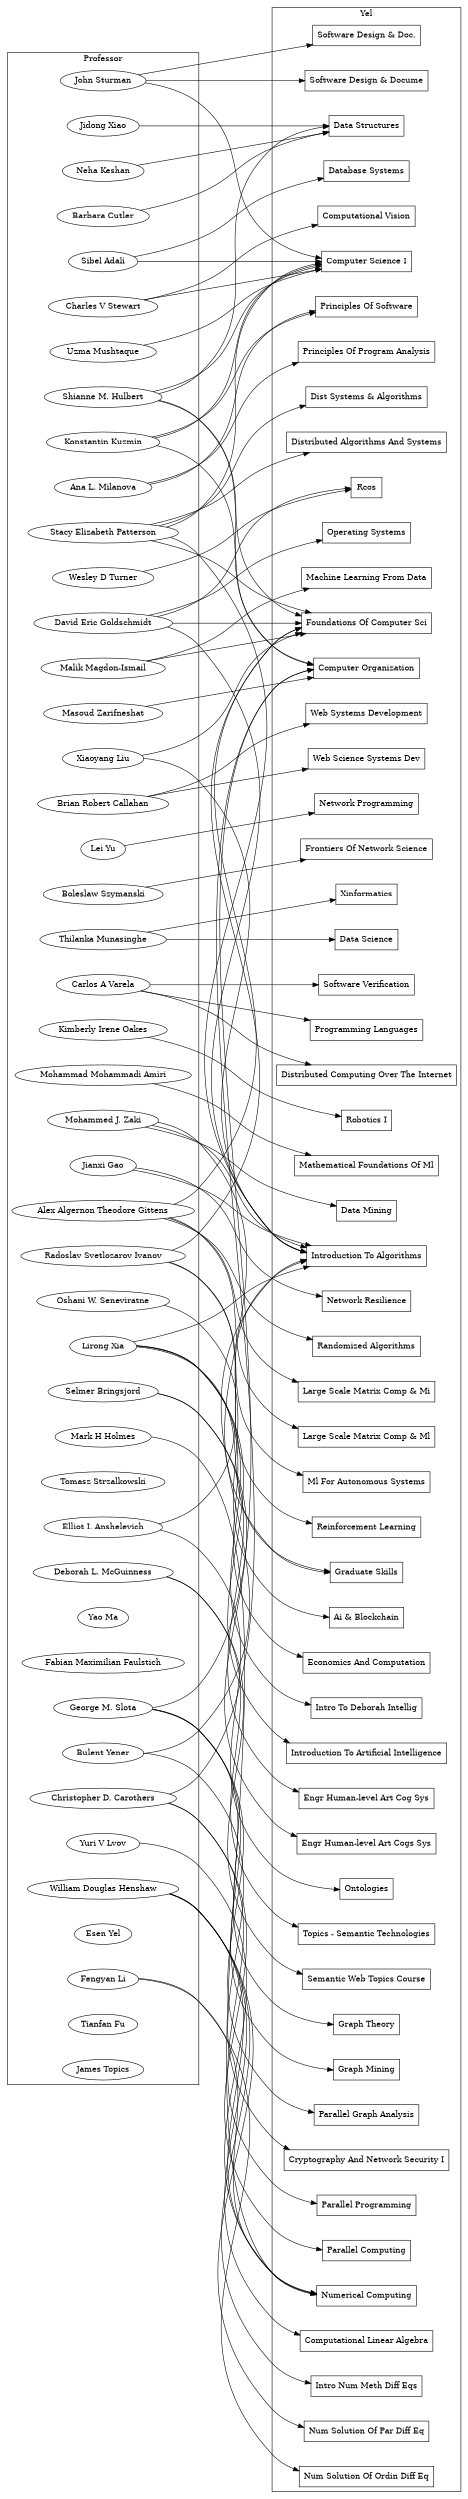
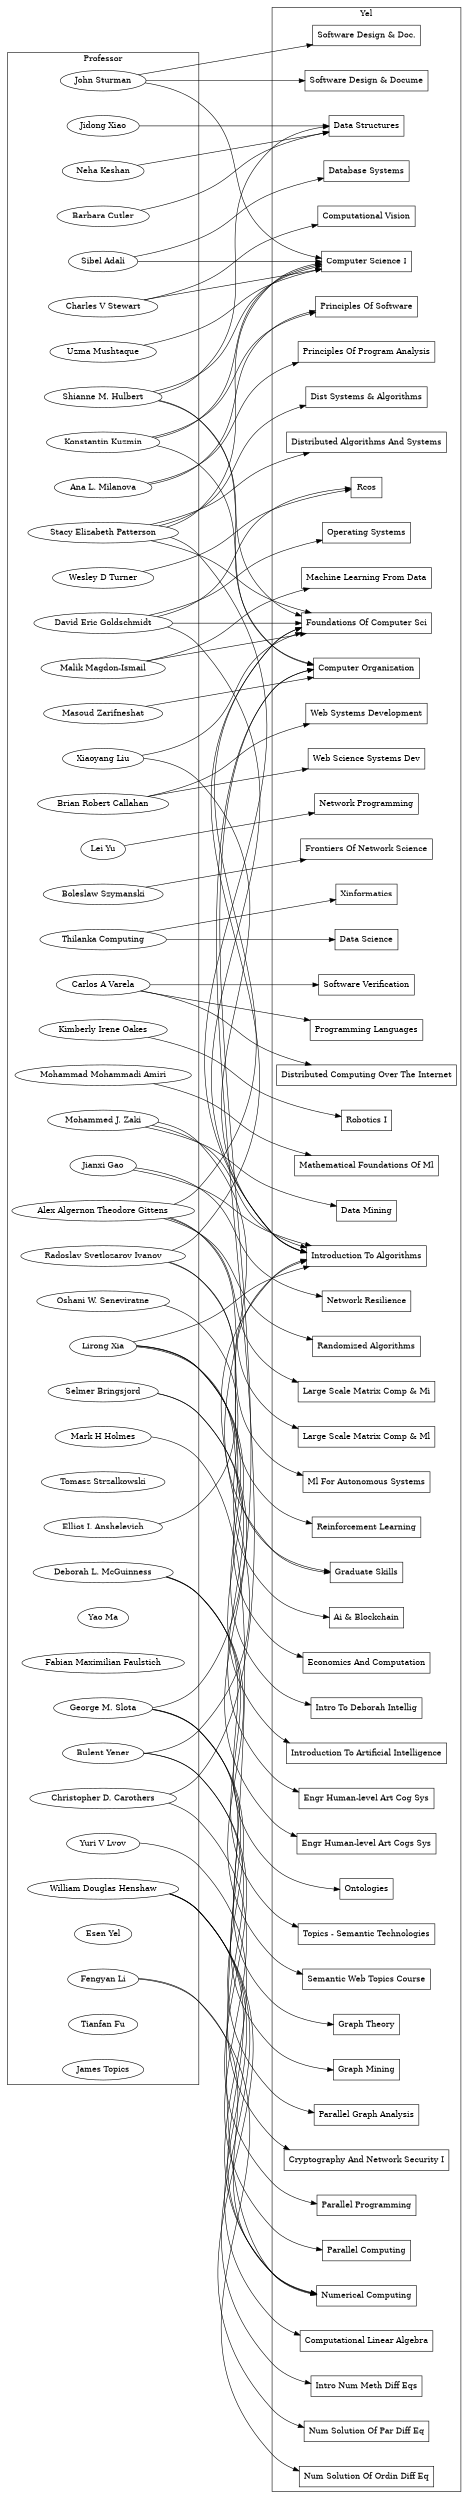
node "Thilanka Munasinghe": label "Thilanka Munasinghe" -> "Thilanka Computing"
edge "Elliot I. Anshelevich" -> "Ontologies": now "Deborah L. McGuinness" -> "Ontologies"
edge "Christopher D. Carothers" -> "Parallel Programming": now "Bulent Yener" -> "Parallel Programming"
